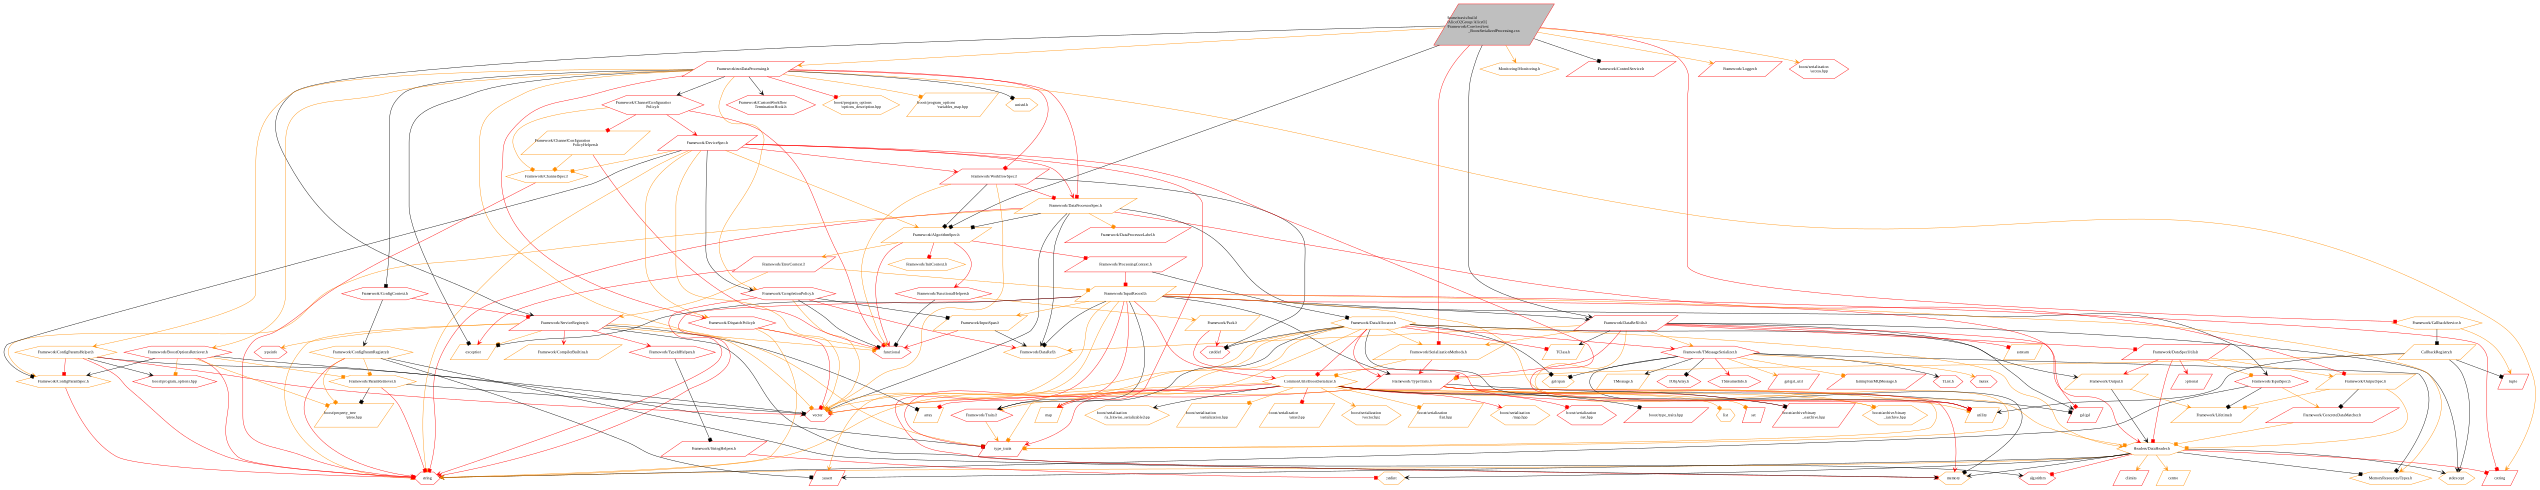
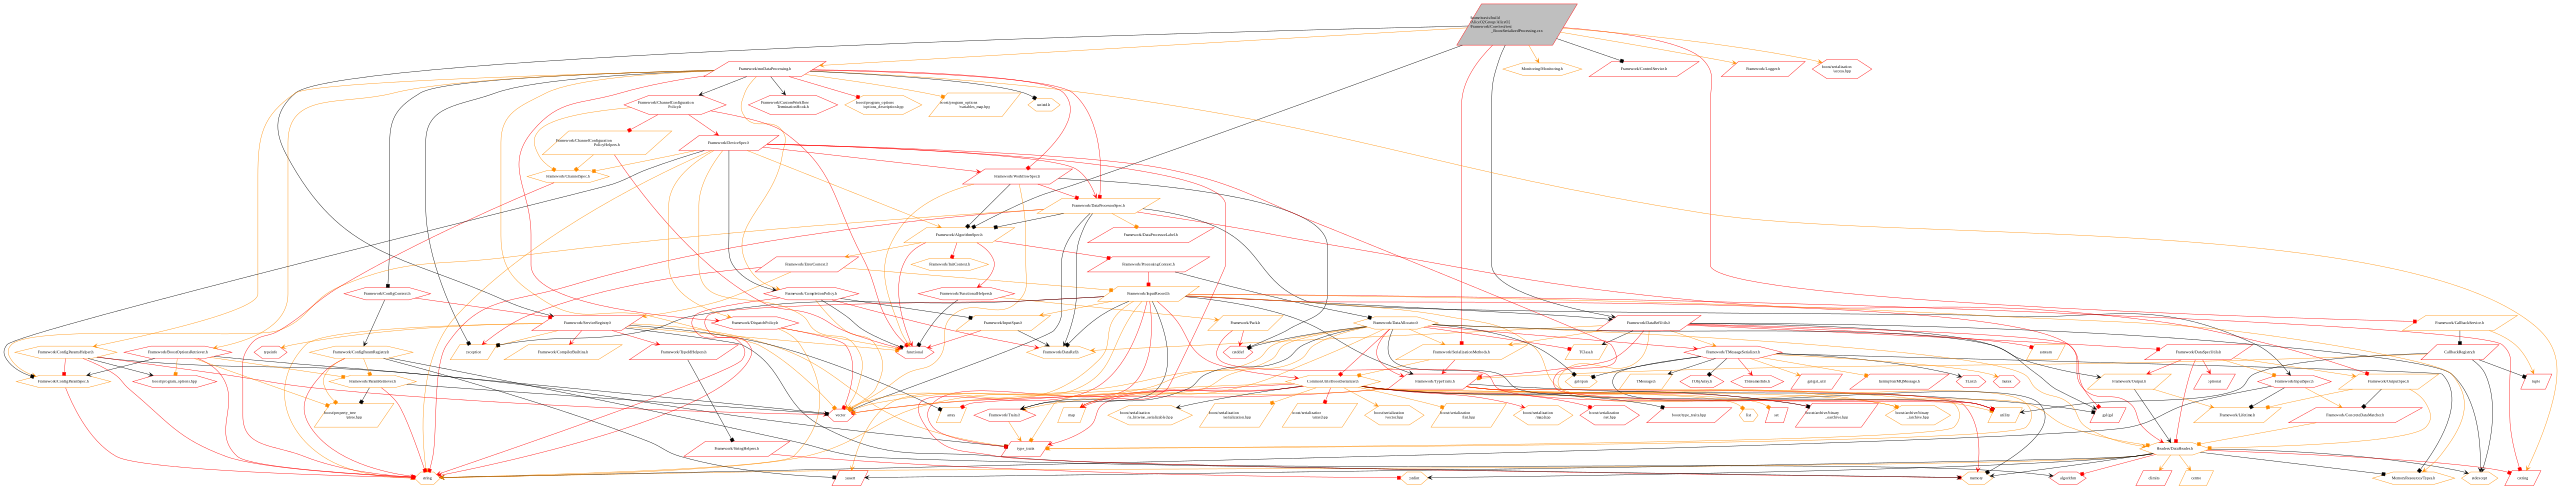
node "Framework/CallbackService.h": shape hexagon -> parallelogram
node "Framework/TypeIdHelpers.h": shape hexagon -> parallelogram
node "CallbackRegistry.h": color darkorange -> red
node "string": color red -> darkorange
